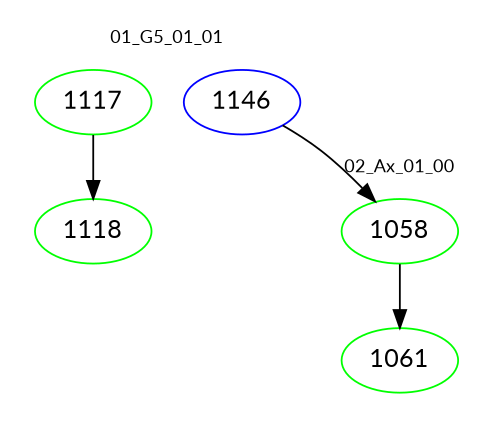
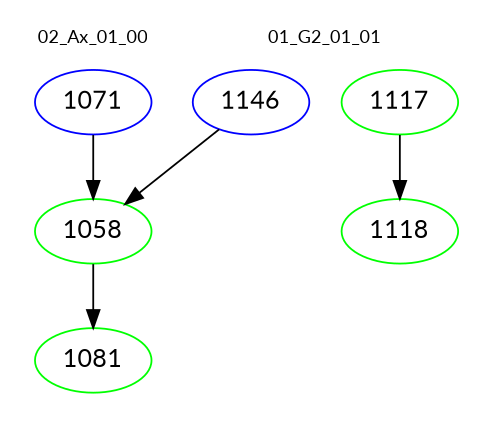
cluster "01_G5_01_01": label "01_G5_01_01" -> "01_G2_01_01"
node "1071": added
node "1061": label "1061" -> "1081"
